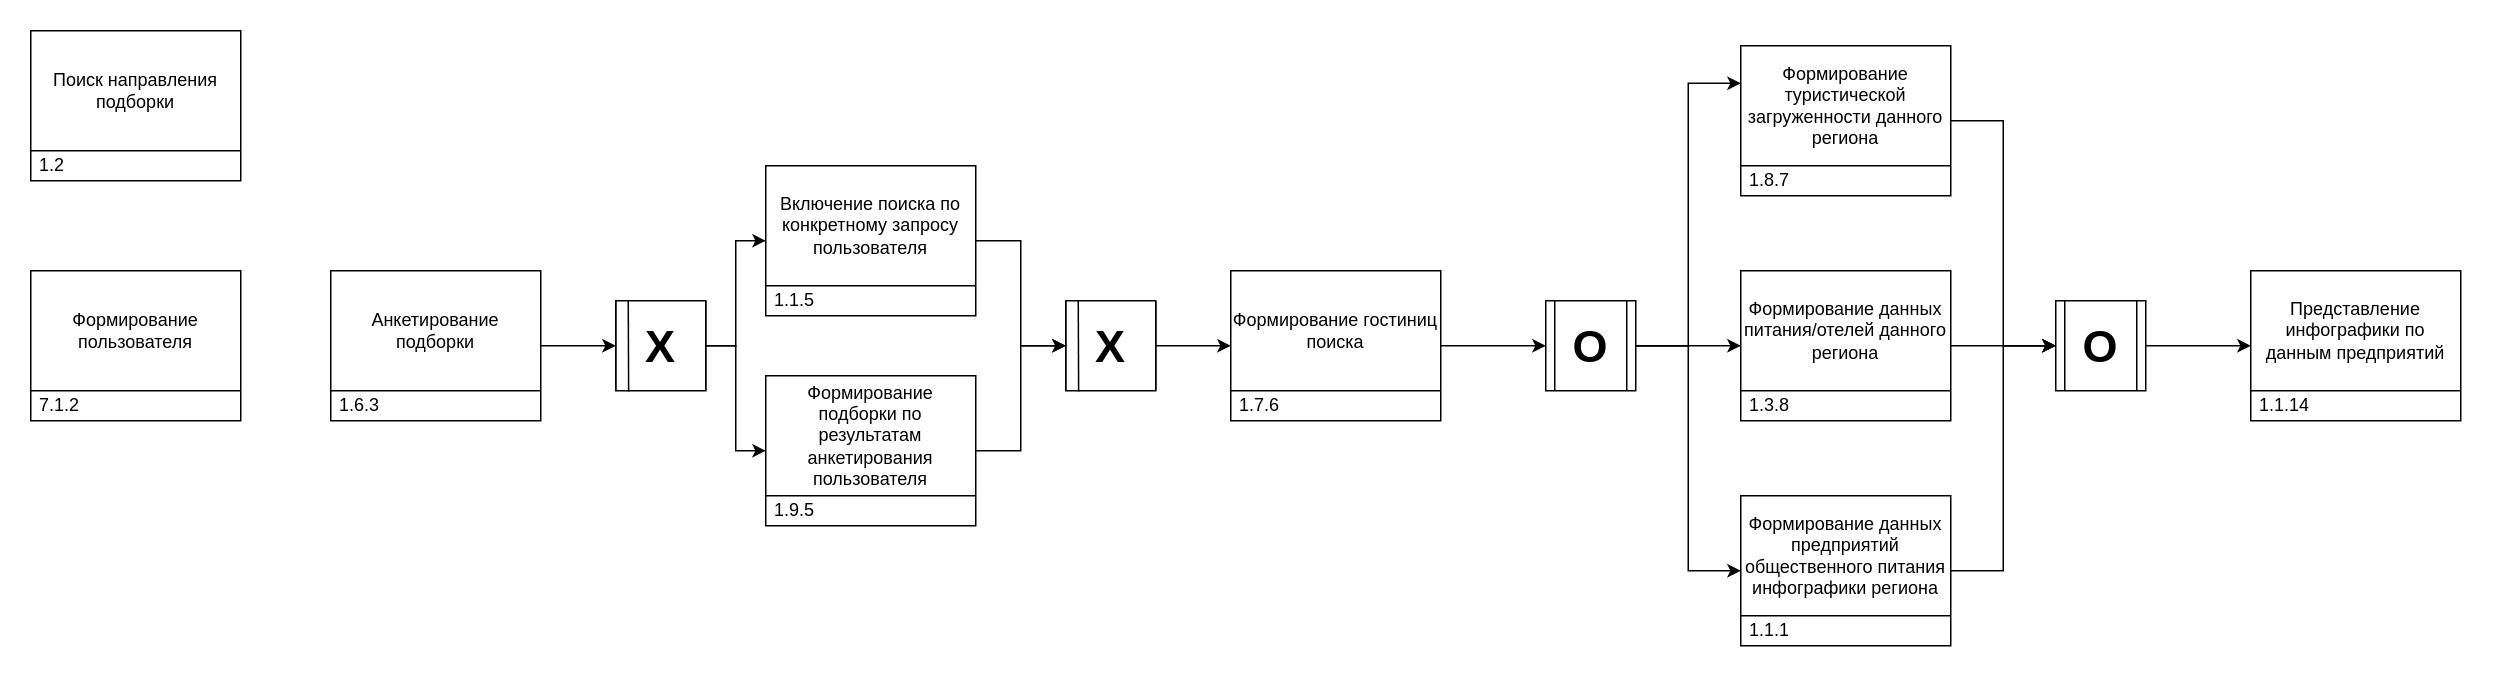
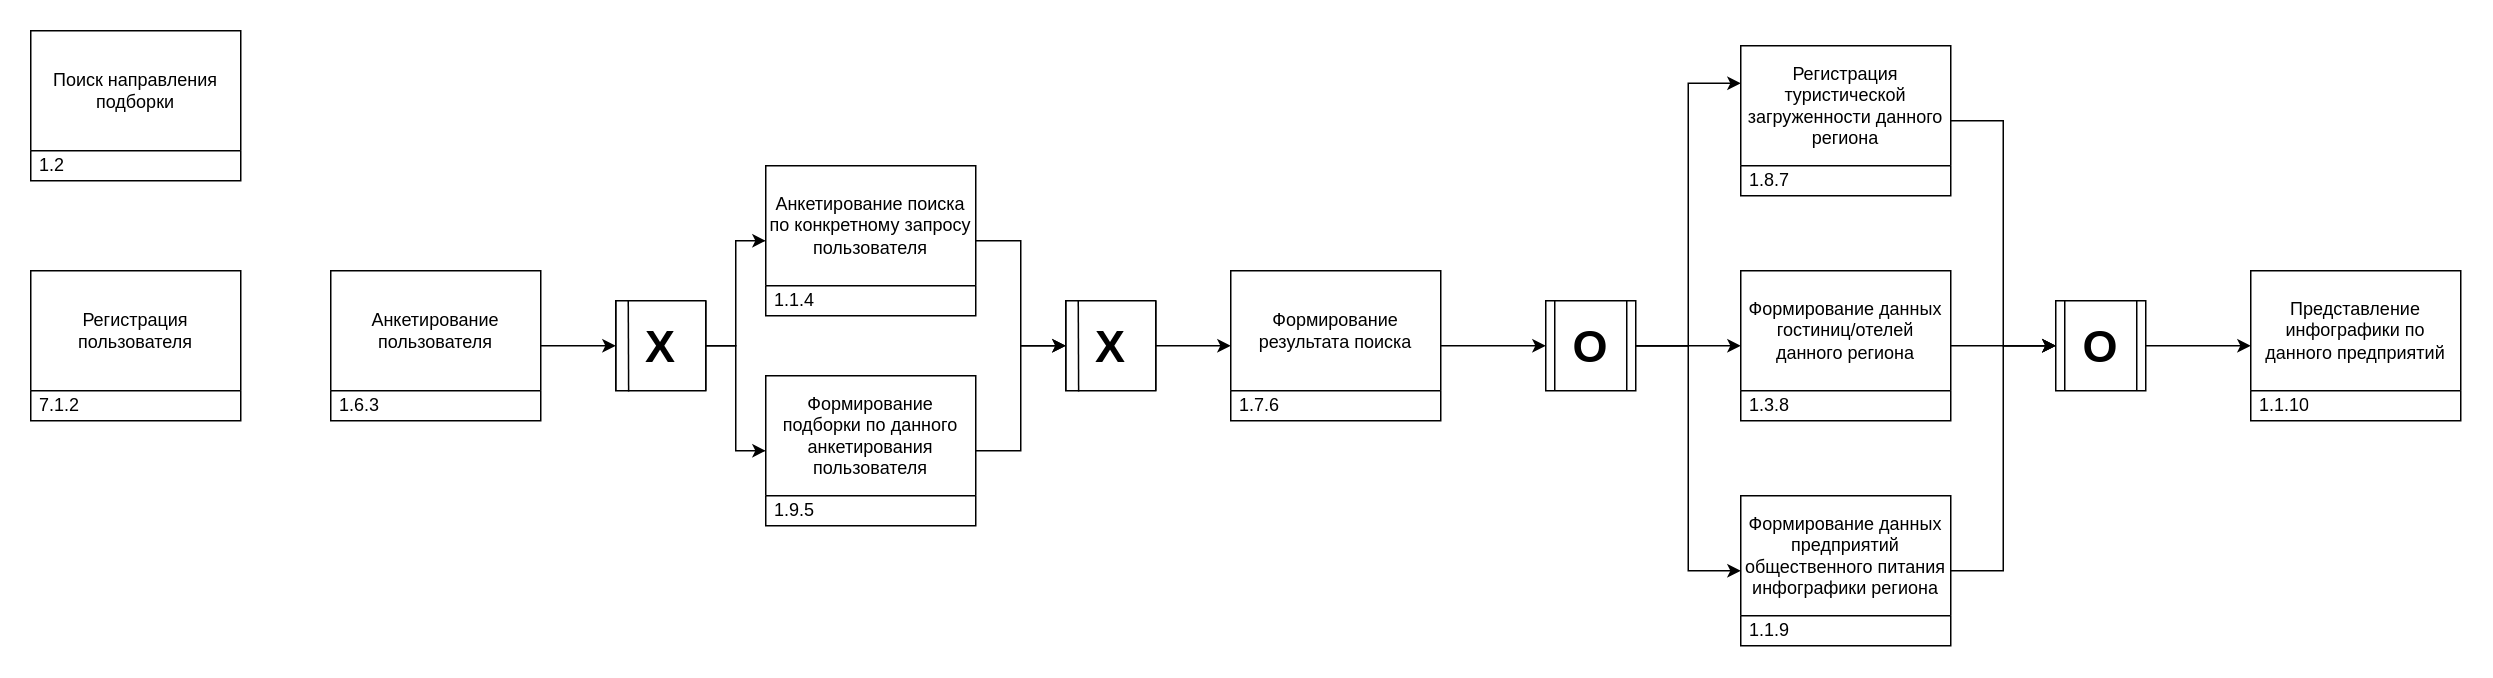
node "Формирование туристической загруженности данного региона": label "Формирование туристической загруженности данного региона" -> "Регистрация туристической загруженности данного региона"
node "Включение поиска по конкретному запросу пользователя": label "Включение поиска по конкретному запросу пользователя" -> "Анкетирование поиска по конкретному запросу пользователя"
node "1.1.5": label "1.1.5" -> "1.1.4"
node "Формирование пользователя": label "Формирование пользователя" -> "Регистрация пользователя"
node "Анкетирование подборки": label "Анкетирование подборки" -> "Анкетирование пользователя"
node "Формирование гостиниц поиска": label "Формирование гостиниц поиска" -> "Формирование результата поиска"
node "Формирование данных питания/отелей данного региона": label "Формирование данных питания/отелей данного региона" -> "Формирование данных гостиниц/отелей данного региона"
node "Представление инфографики по данным предприятий": label "Представление инфографики по данным предприятий" -> "Представление инфографики по данного предприятий"
node "1.1.14": label "1.1.14" -> "1.1.10"
node "Формирование подборки по результатам анкетирования пользователя": label "Формирование подборки по результатам анкетирования пользователя" -> "Формирование подборки по данного анкетирования пользователя"
node "1.1.1": label "1.1.1" -> "1.1.9"
